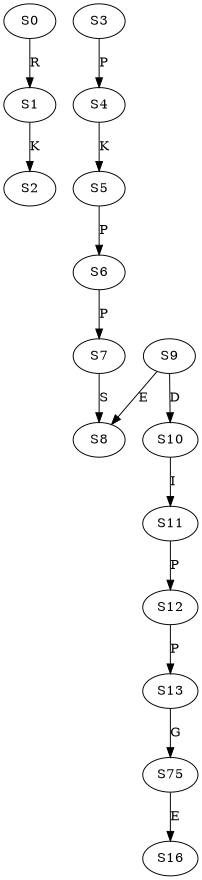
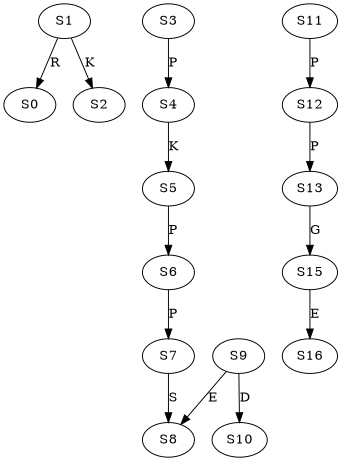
edge "S0" -> "S1": reversed
edge "S10" -> "S11": removed, label "I"
node "S75": label "S75" -> "S15"
